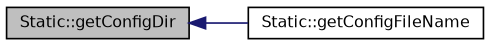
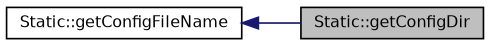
edge "Static::getConfigFileName" -> "Static::getConfigDir": reversed
